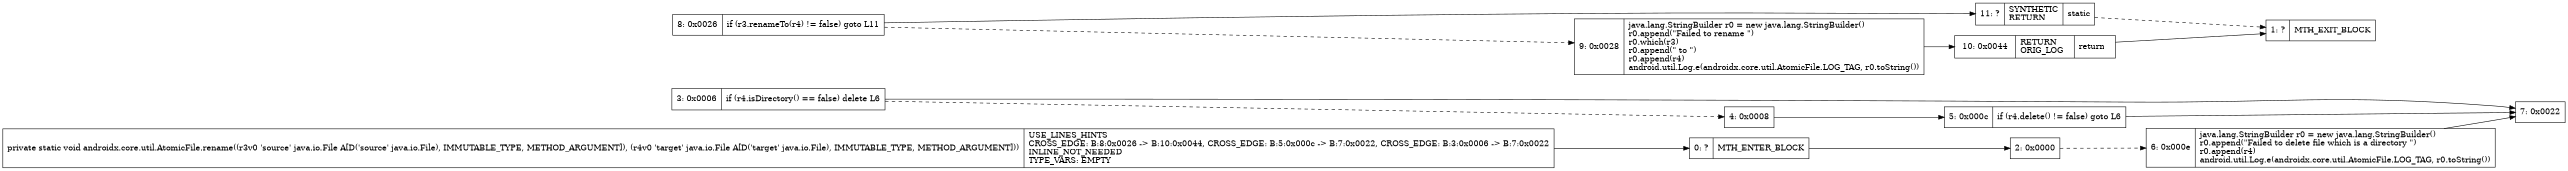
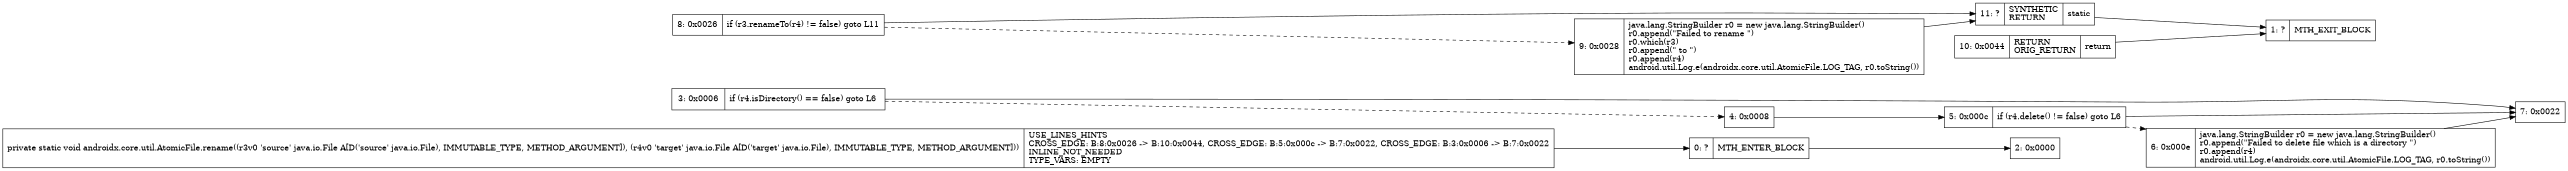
edge "11: ?" -> "1: ?": style dashed -> solid
edge "9: 0x0028" -> "10: 0x0044": now "9: 0x0028" -> "11: ?"
node "10: 0x0044": text "ORIG_LOG" -> "ORIG_RETURN"
node "3: 0x0006": text "if (r4.isDirectory() == false) delete L6" -> "if (r4.isDirectory() == false) goto L6"
edge "2: 0x0000" -> "6: 0x000e": now "5: 0x000c" -> "6: 0x000e"
